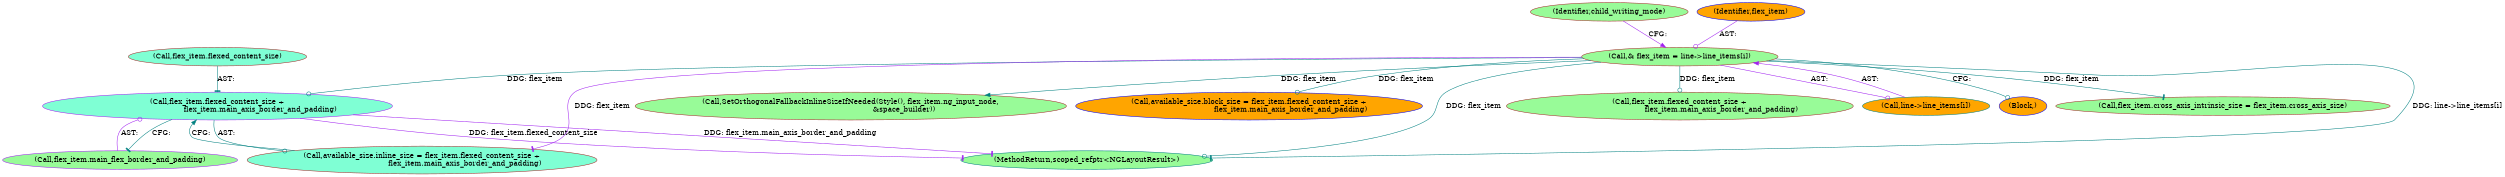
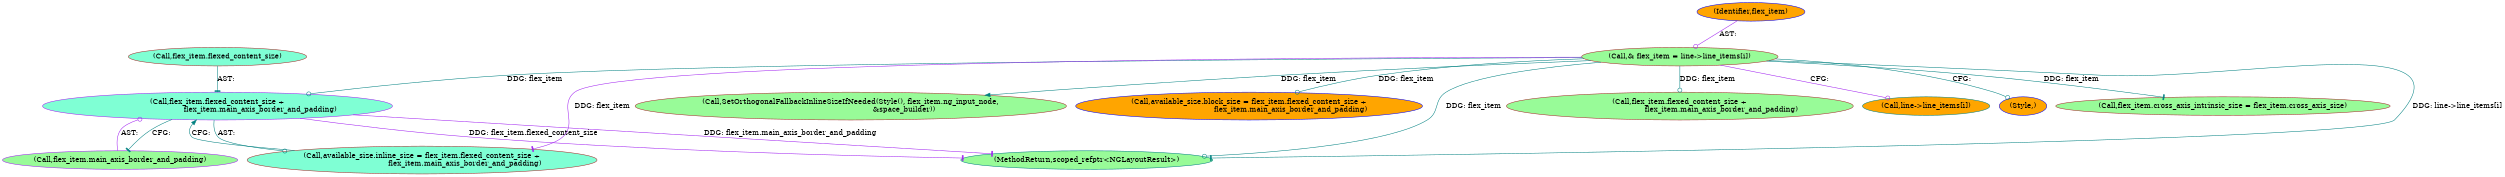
node "(Identifier,child_writing_mode)": removed
edge "(Call,line->line_items[i])" -> "(Call,& flex_item = line->line_items[i])": removed, label "AST:"
edge "(Call,& flex_item = line->line_items[i])" -> "(Call,line->line_items[i])": label "AST: " -> "CFG: "
node "(Block,)": label "(Block,)" -> "(Style,)"
node "(Call,flex_item.main_flex_border_and_padding)": label "(Call,flex_item.main_flex_border_and_padding)" -> "(Call,flex_item.main_axis_border_and_padding)"
